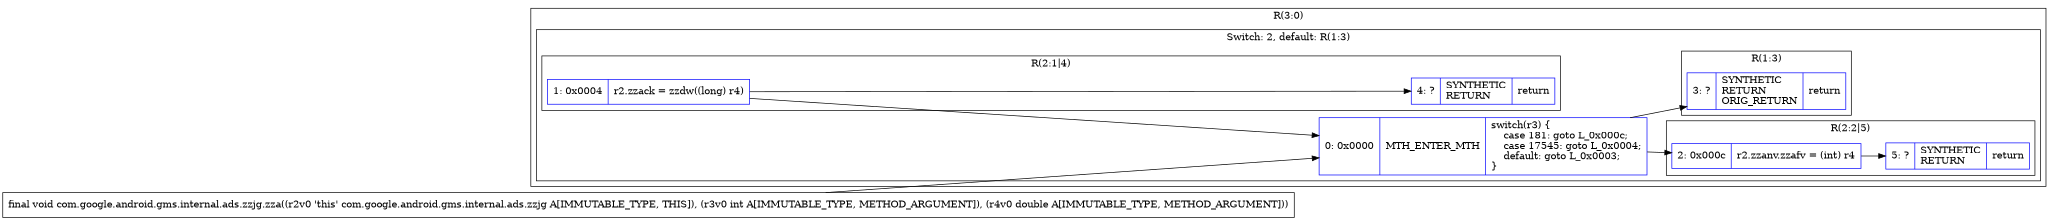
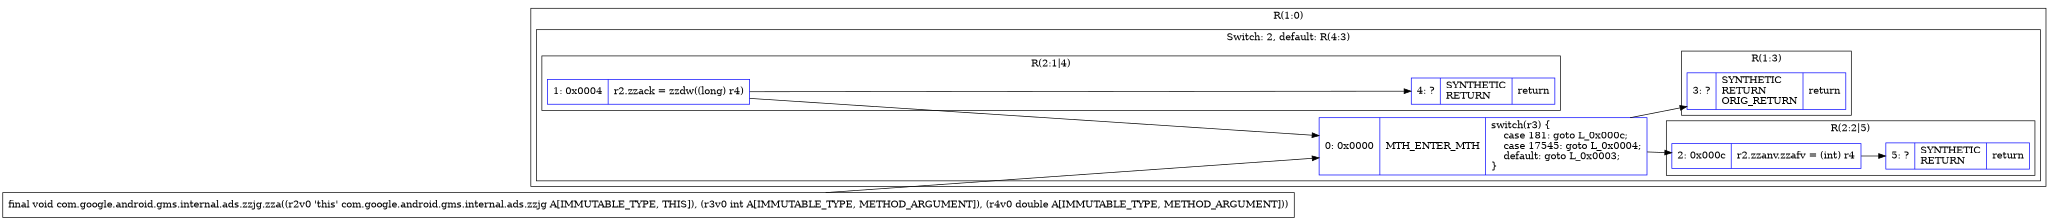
cluster "R(3:0)": label "R(3:0)" -> "R(1:0)"
cluster "Switch: 2, default: R(1:3)": label "Switch: 2, default: R(1:3)" -> "Switch: 2, default: R(4:3)"
